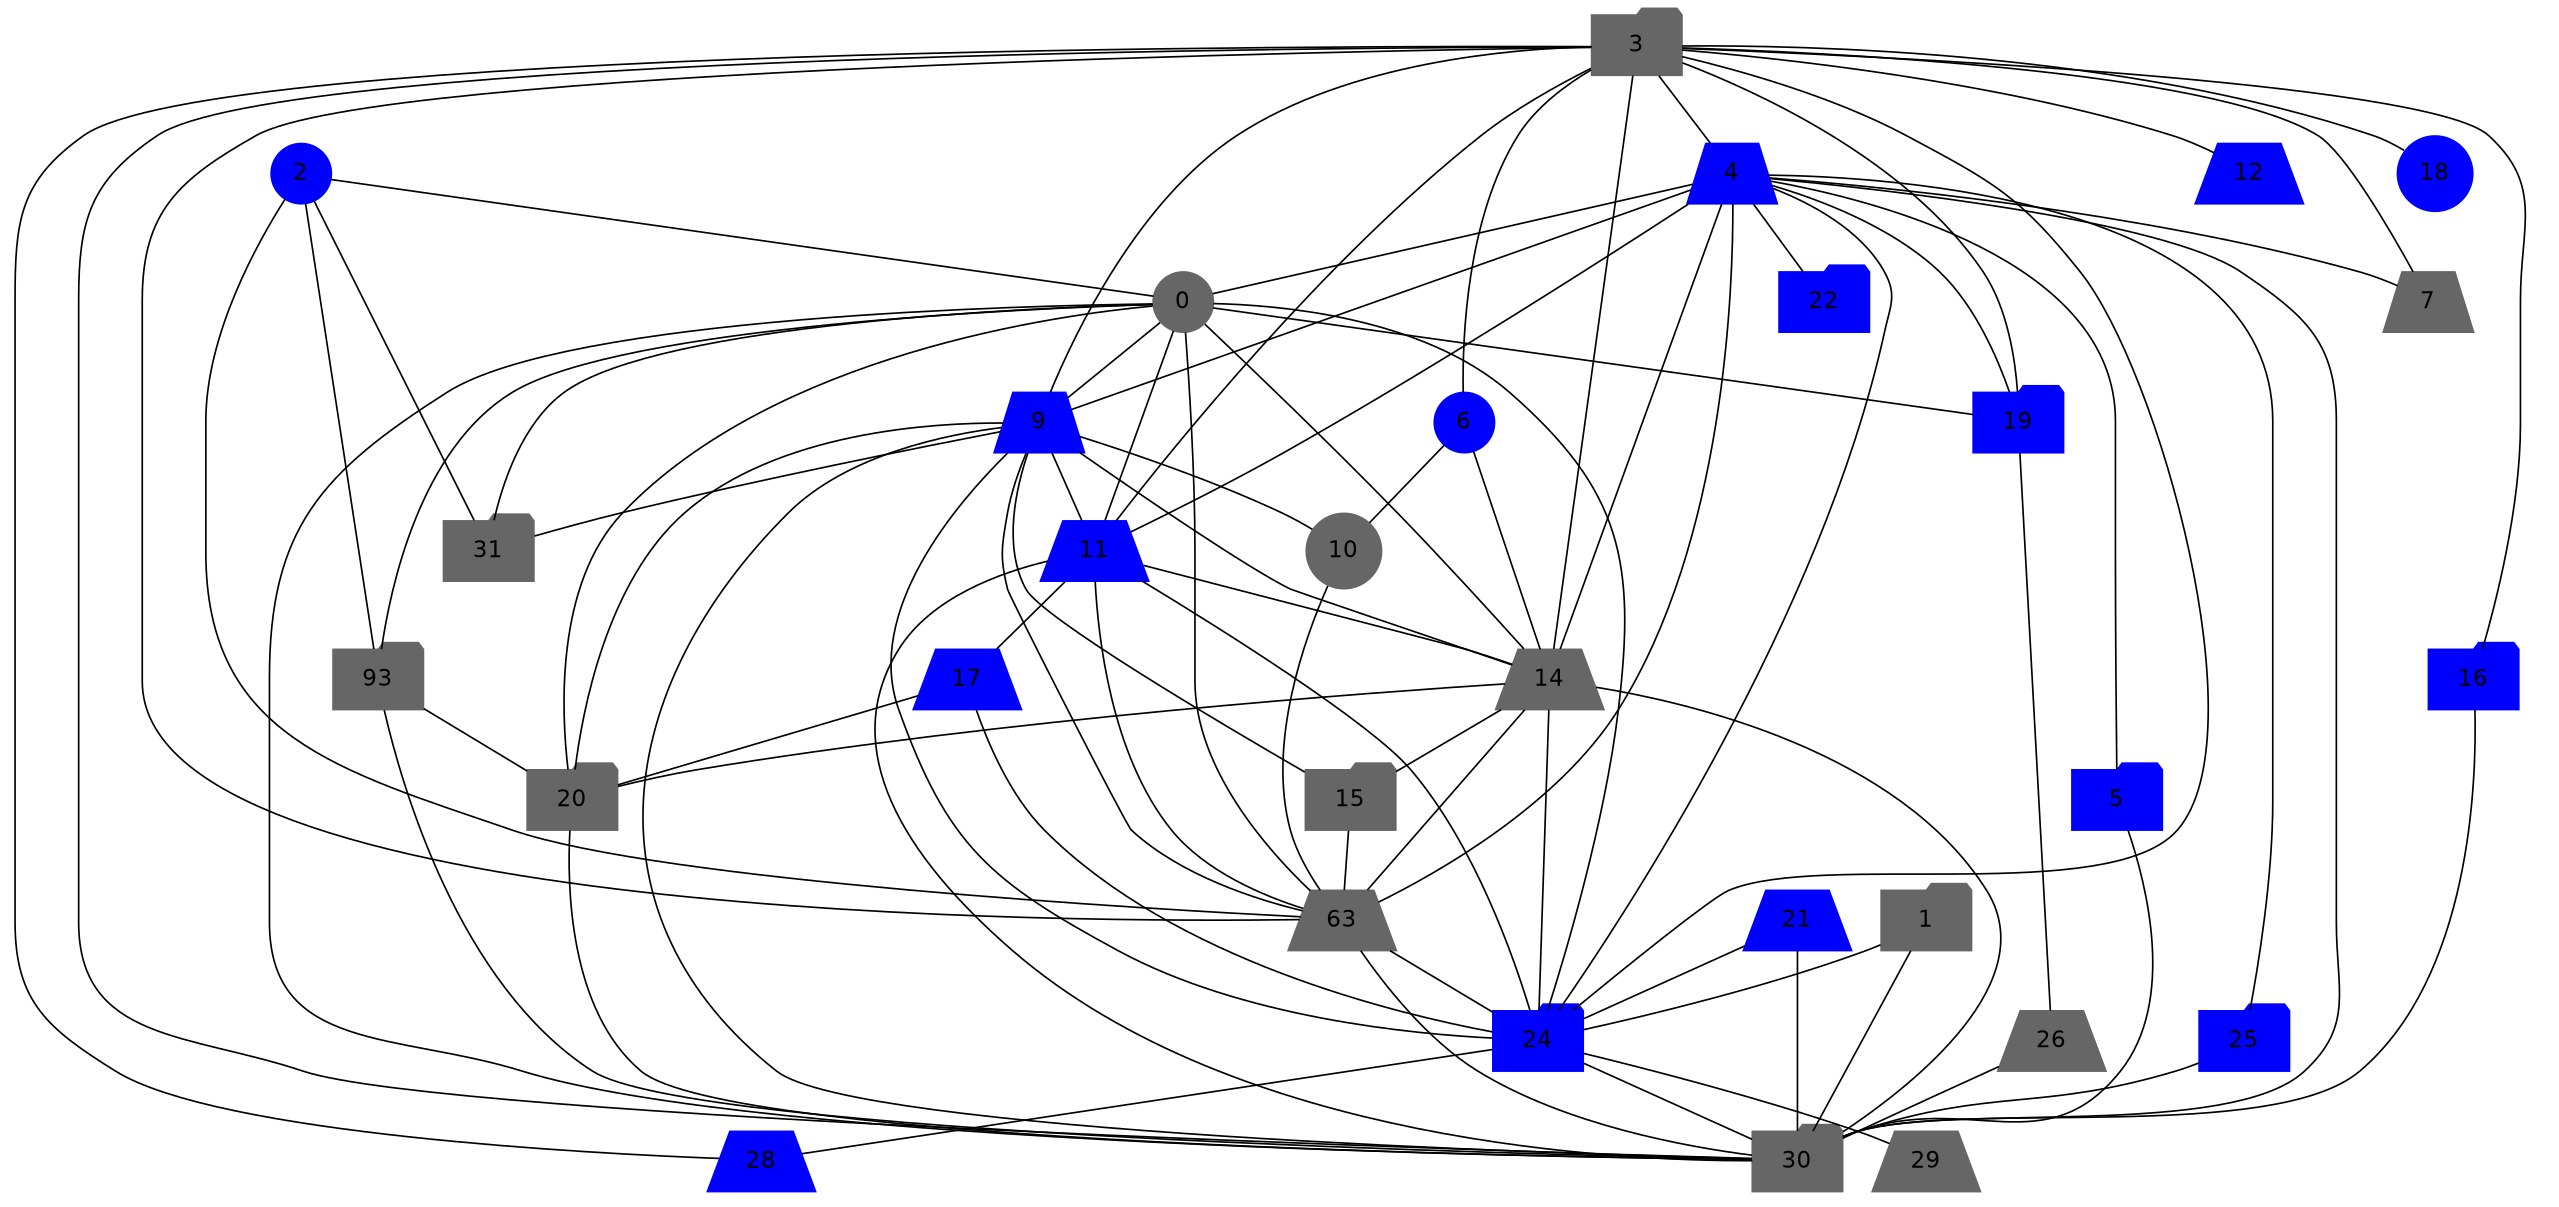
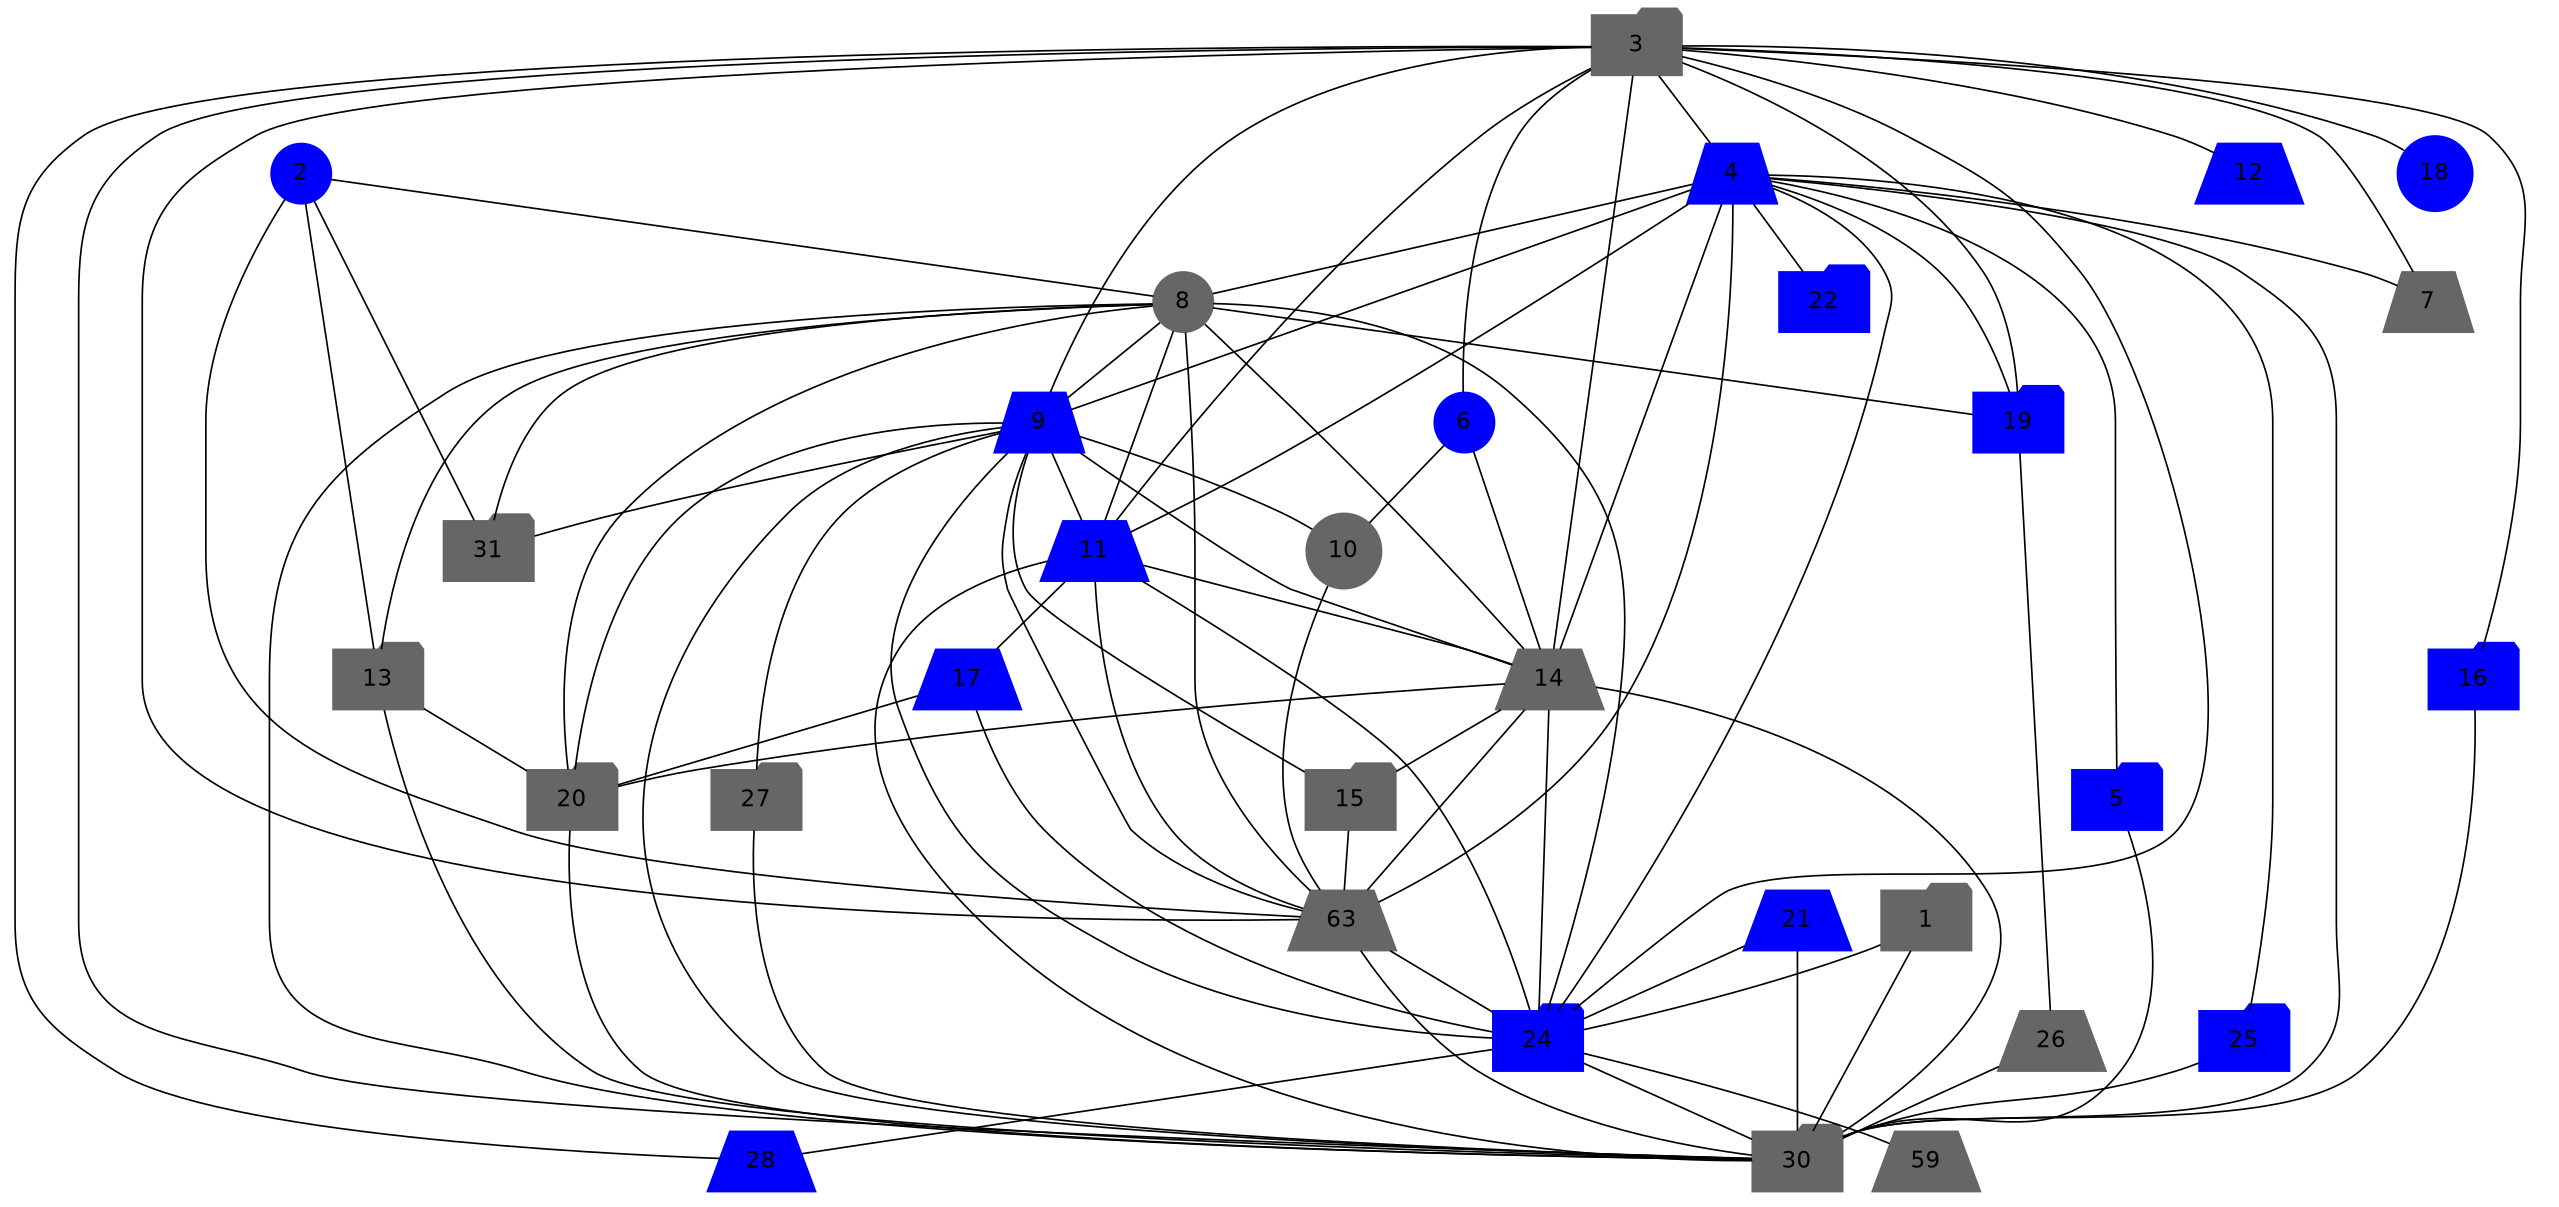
node "0": label "0" -> "8"
node "93": label "93" -> "13"
node "27": added
node "29": label "29" -> "59"
